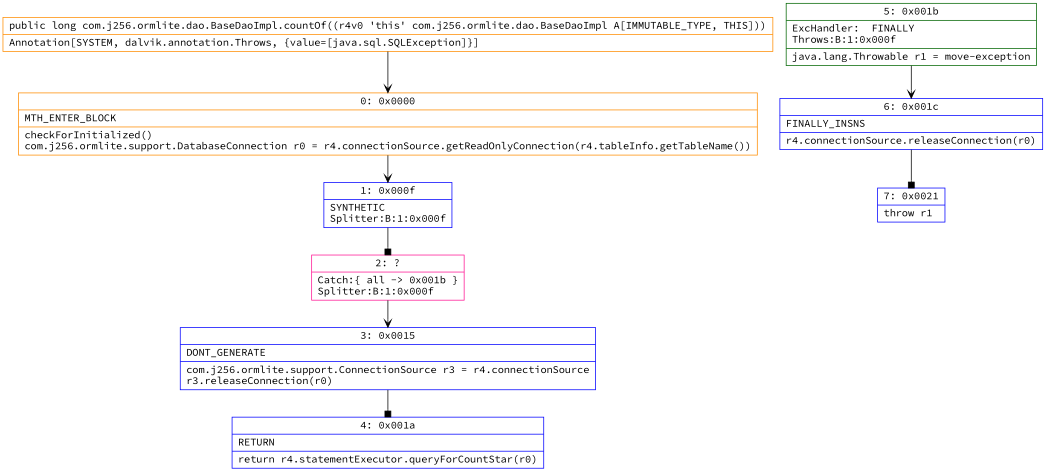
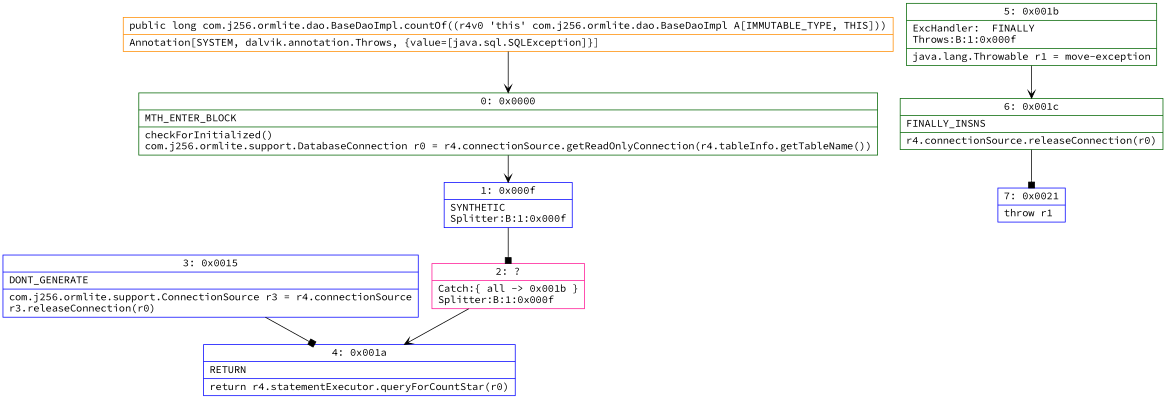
node "0: 0x0000": color darkorange -> darkgreen
node "6: 0x001c": color blue -> darkgreen
edge "2: ?" -> "3: 0x0015": now "2: ?" -> "4: 0x001a"
